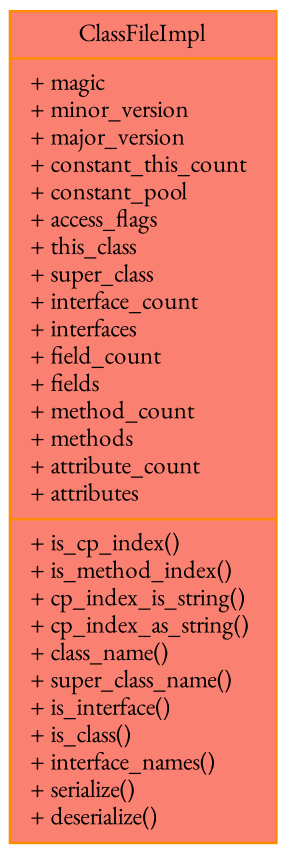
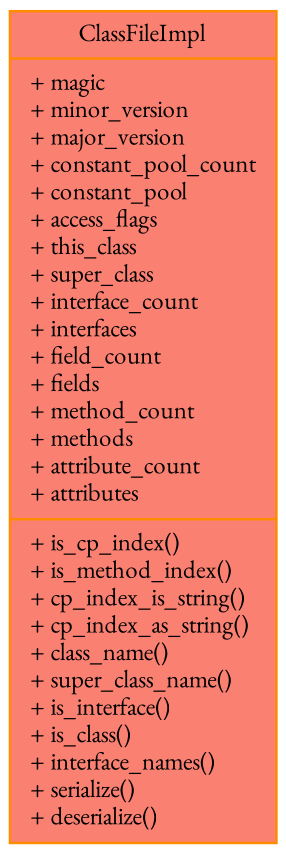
node "ClassFileImpl": text "+ constant_this_count" -> "+ constant_pool_count"
